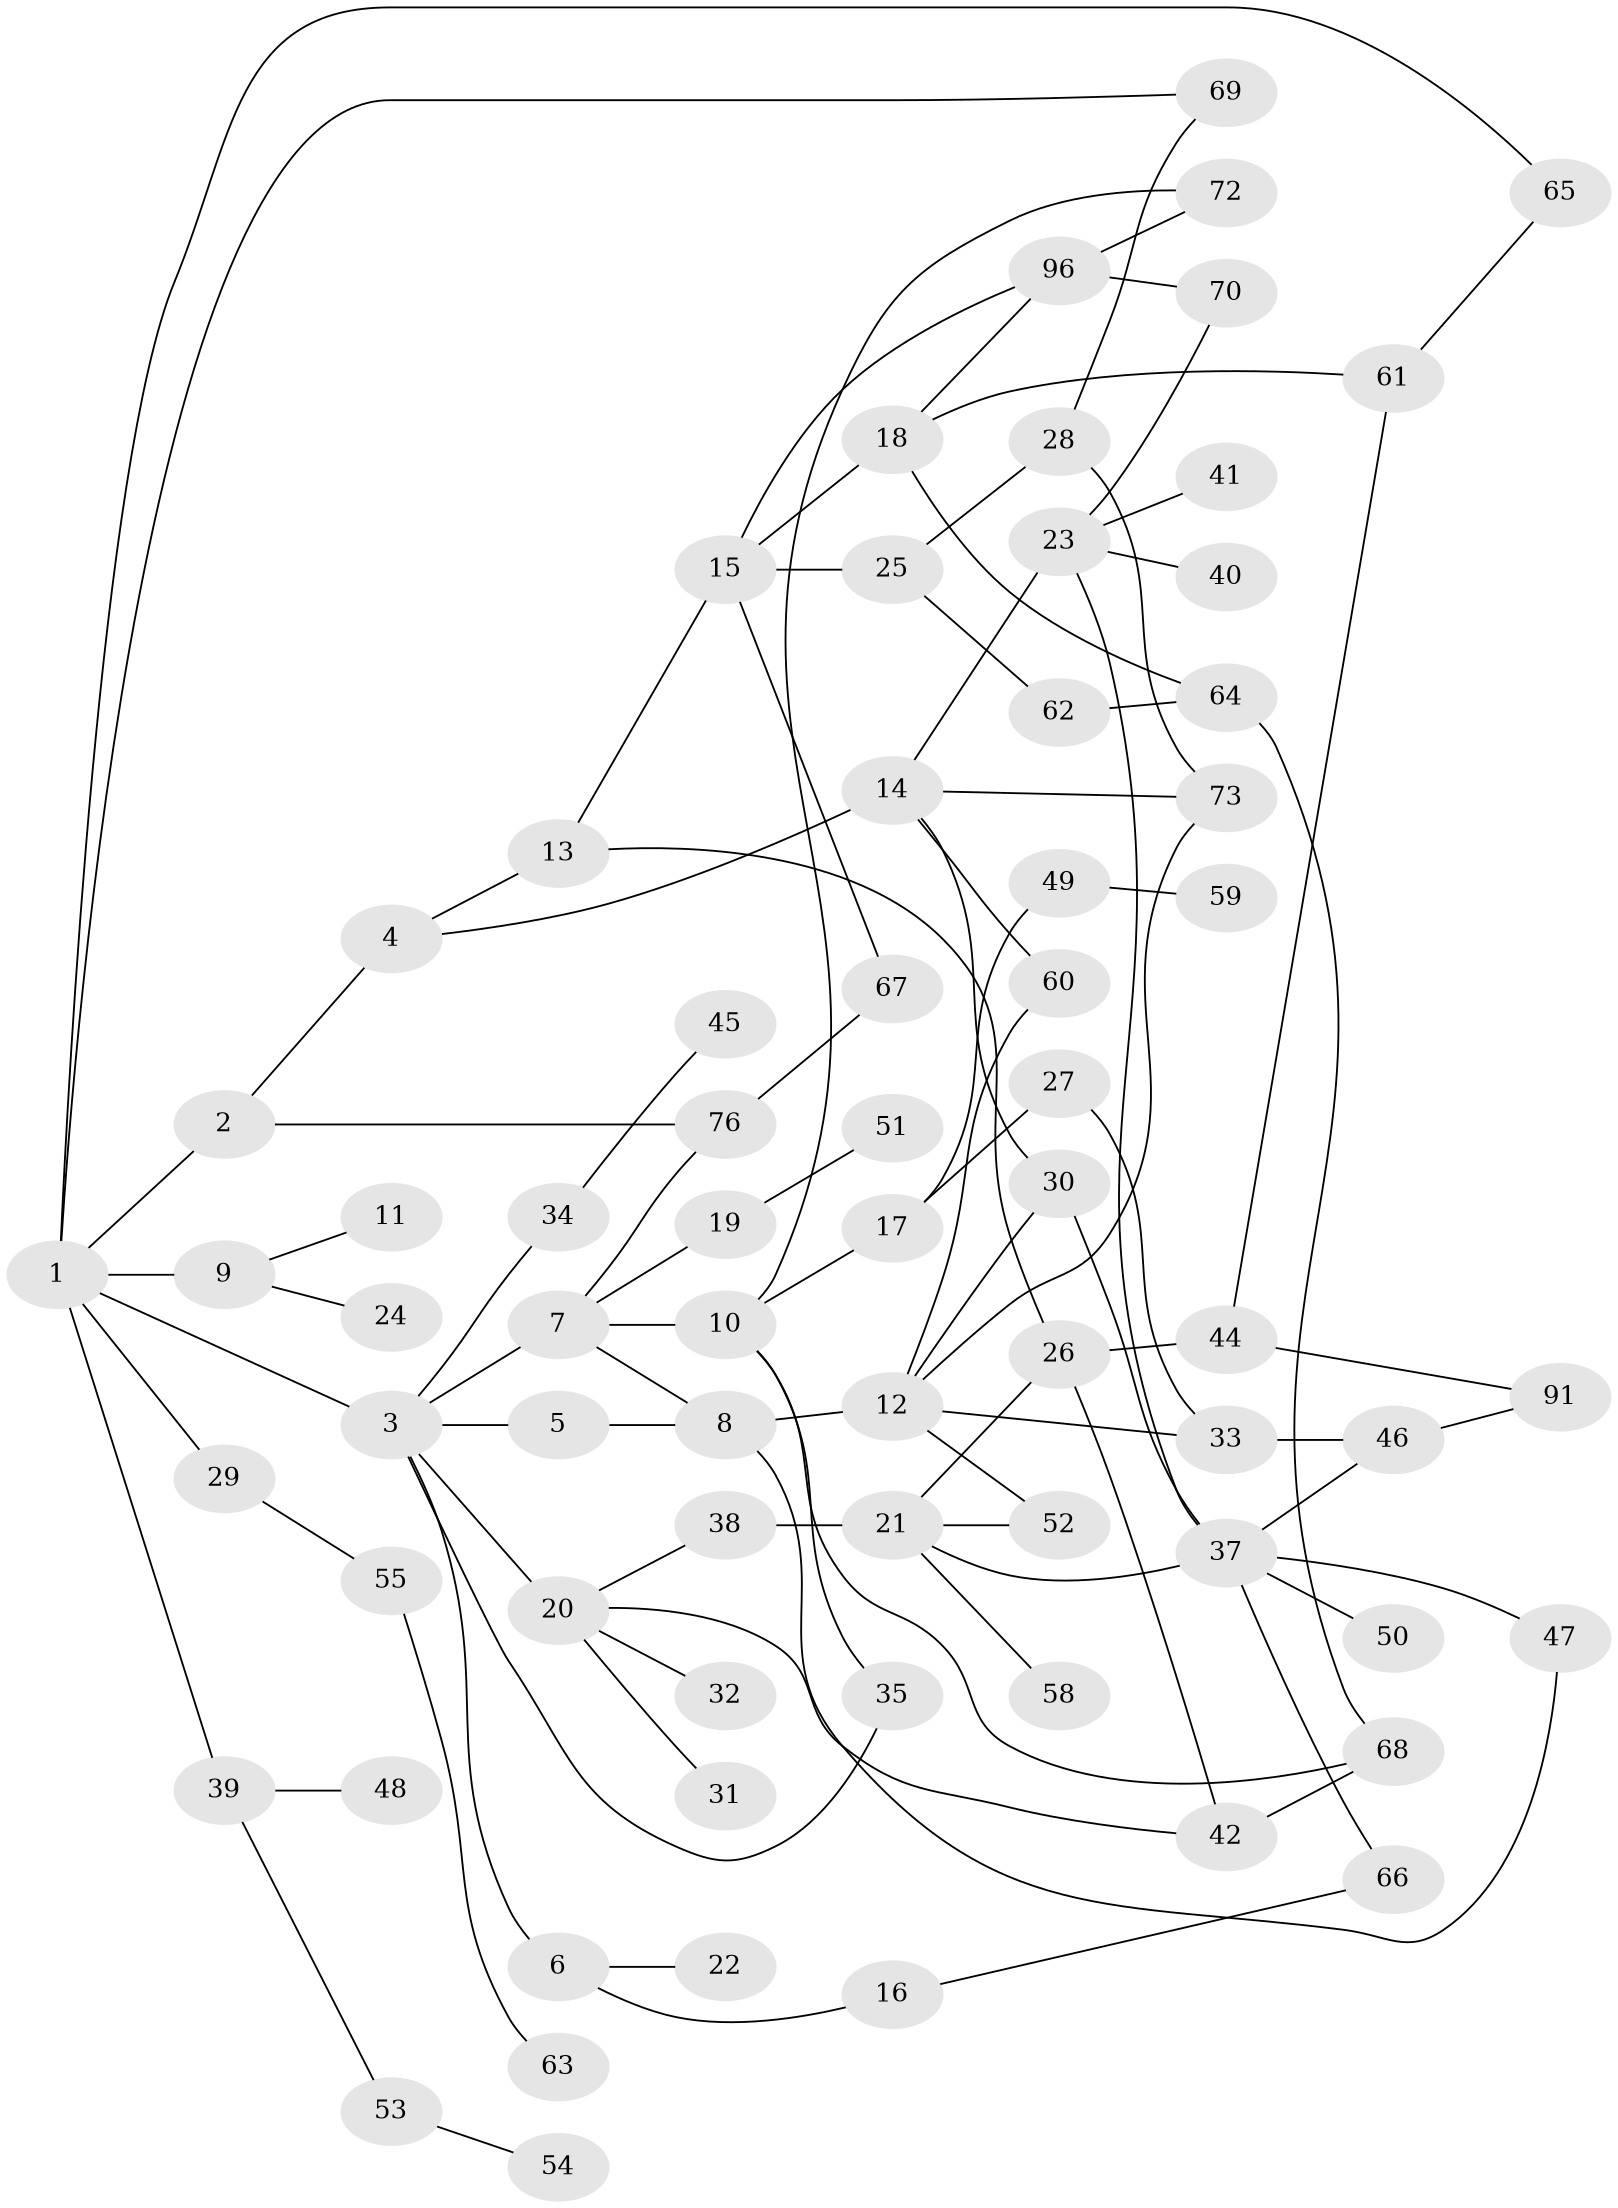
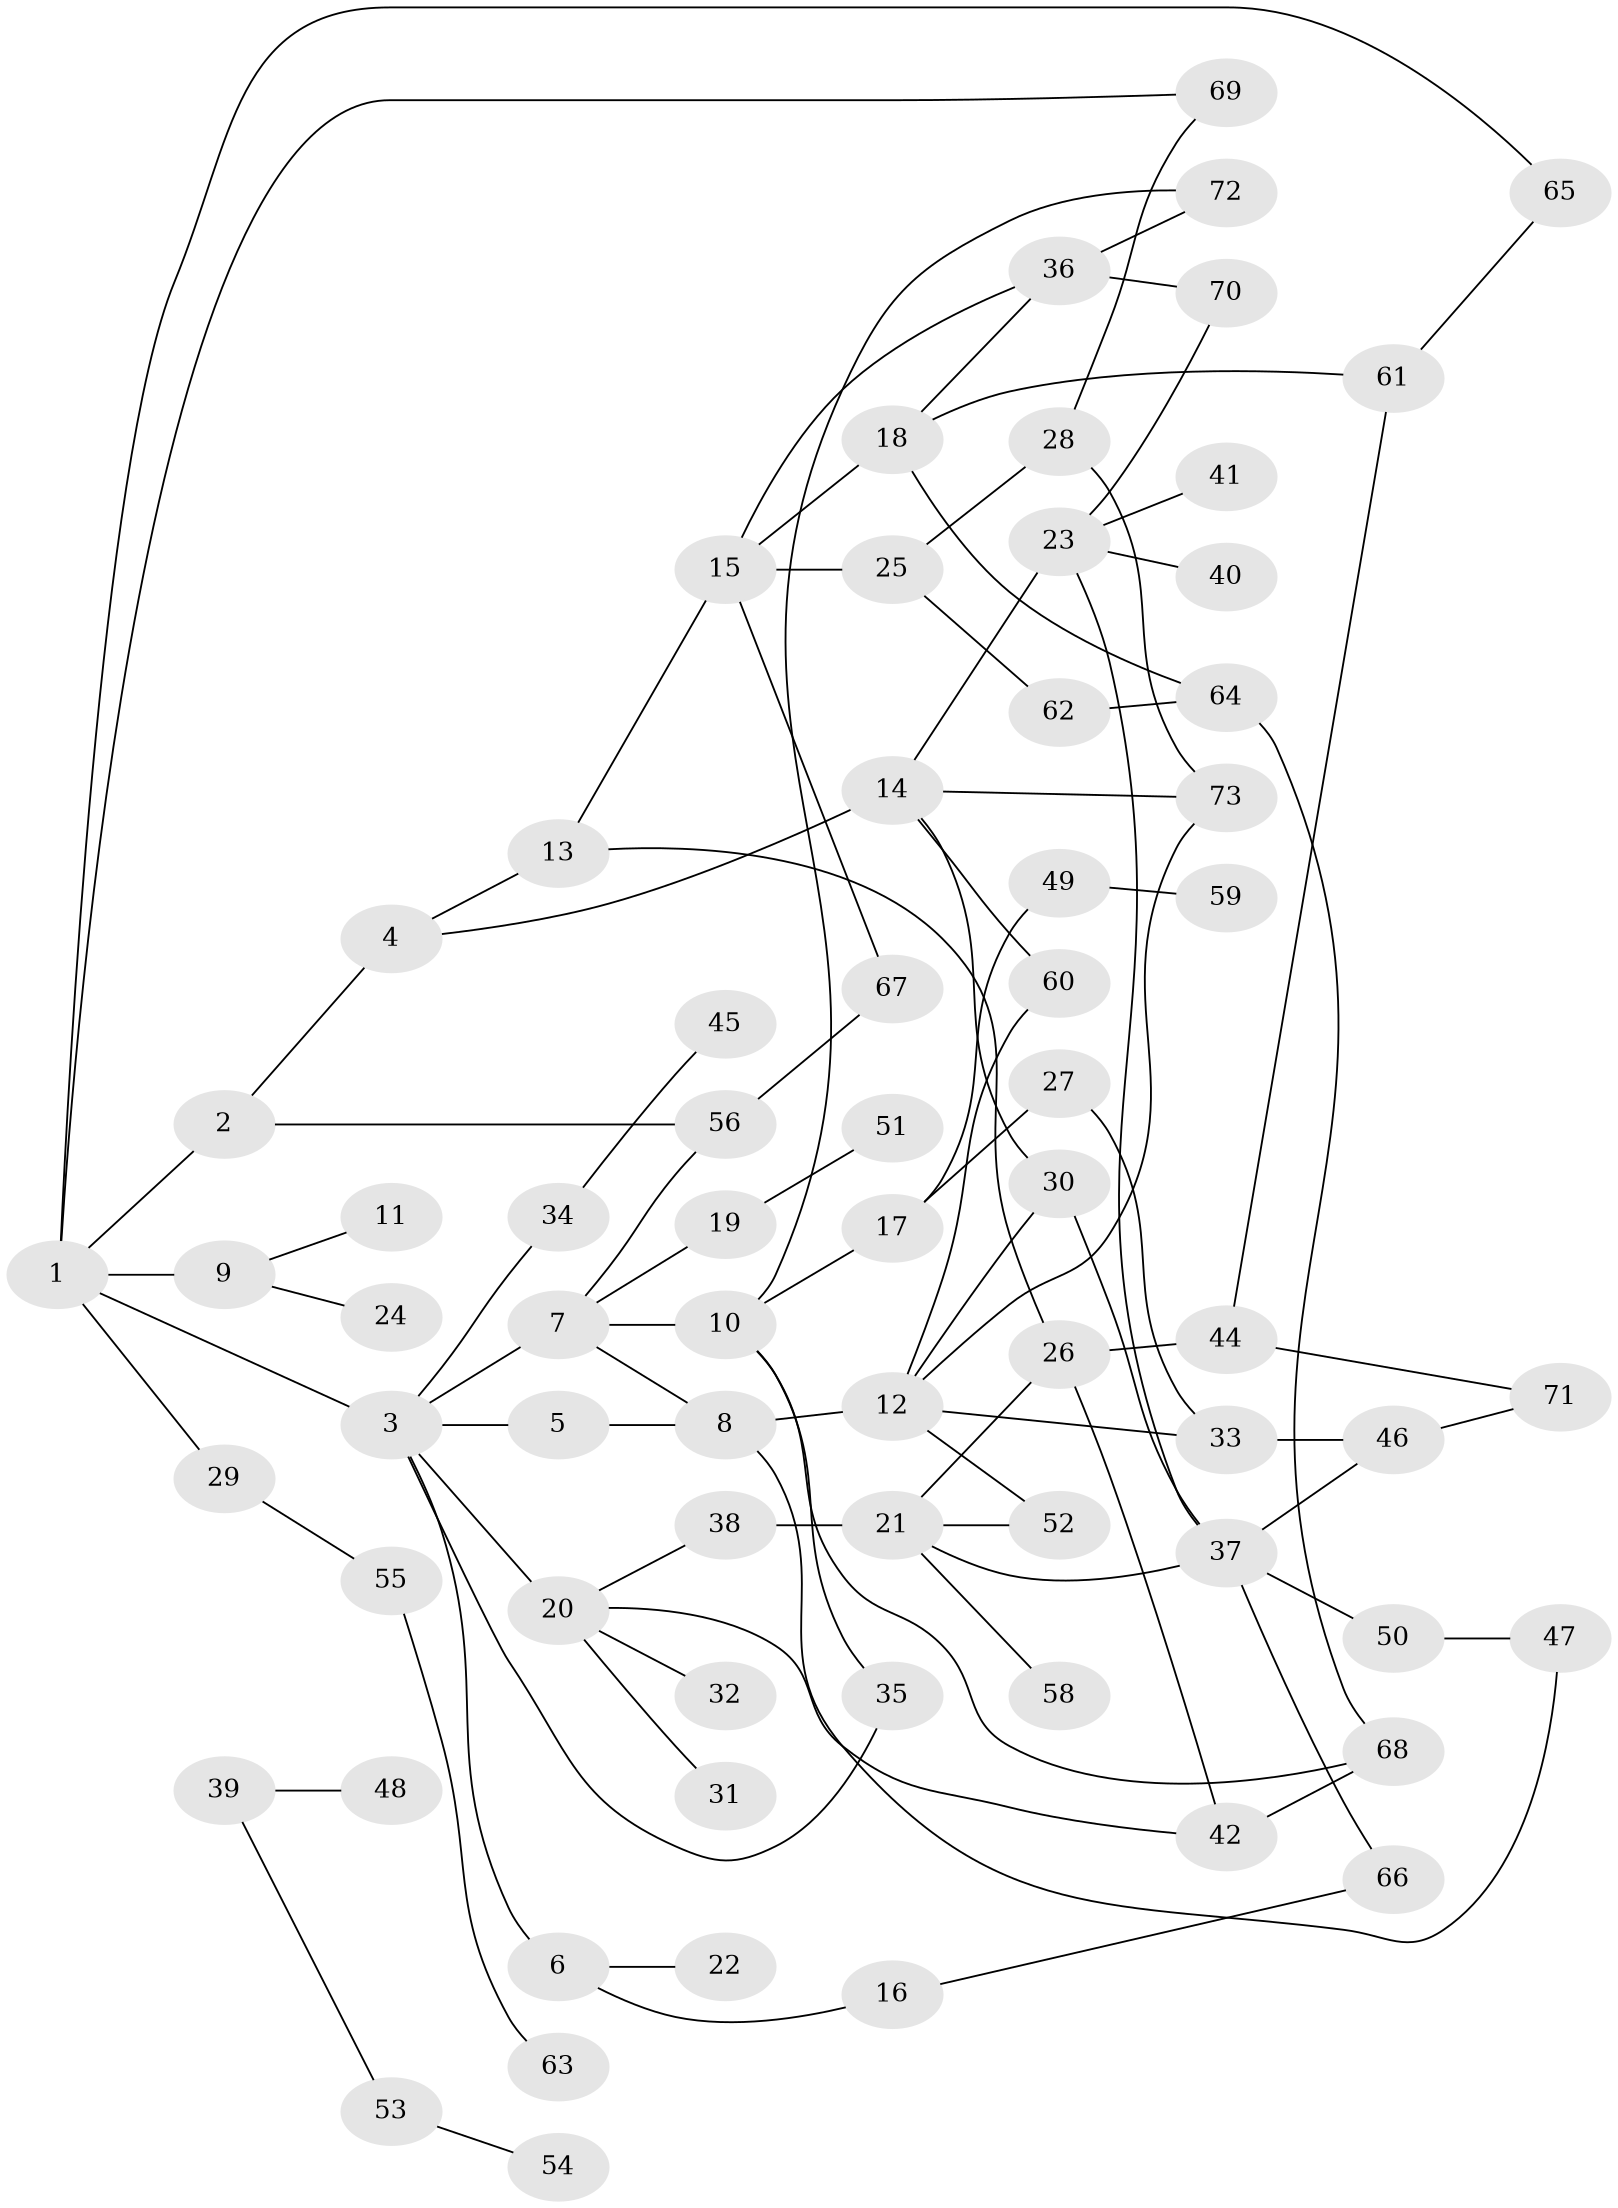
node "96": label "96" -> "36"
node "76": label "76" -> "56"
node "91": label "91" -> "71"
edge "1" -- "39": removed
edge "37" -- "47": now "50" -- "47"
